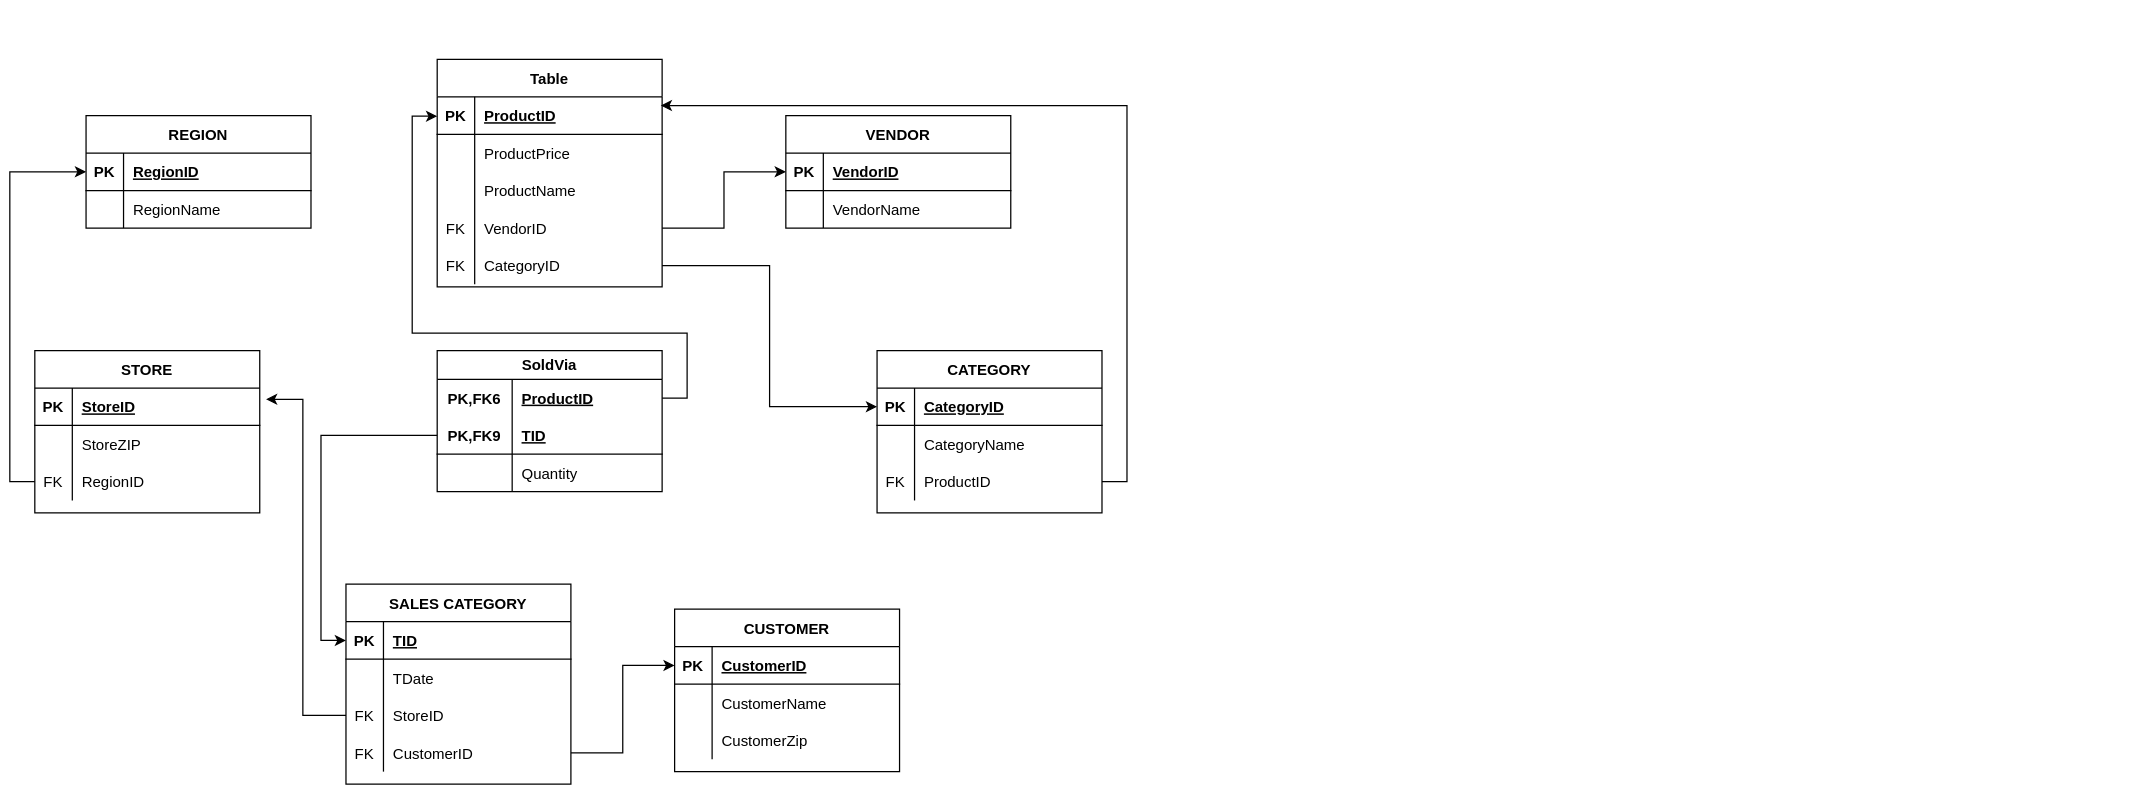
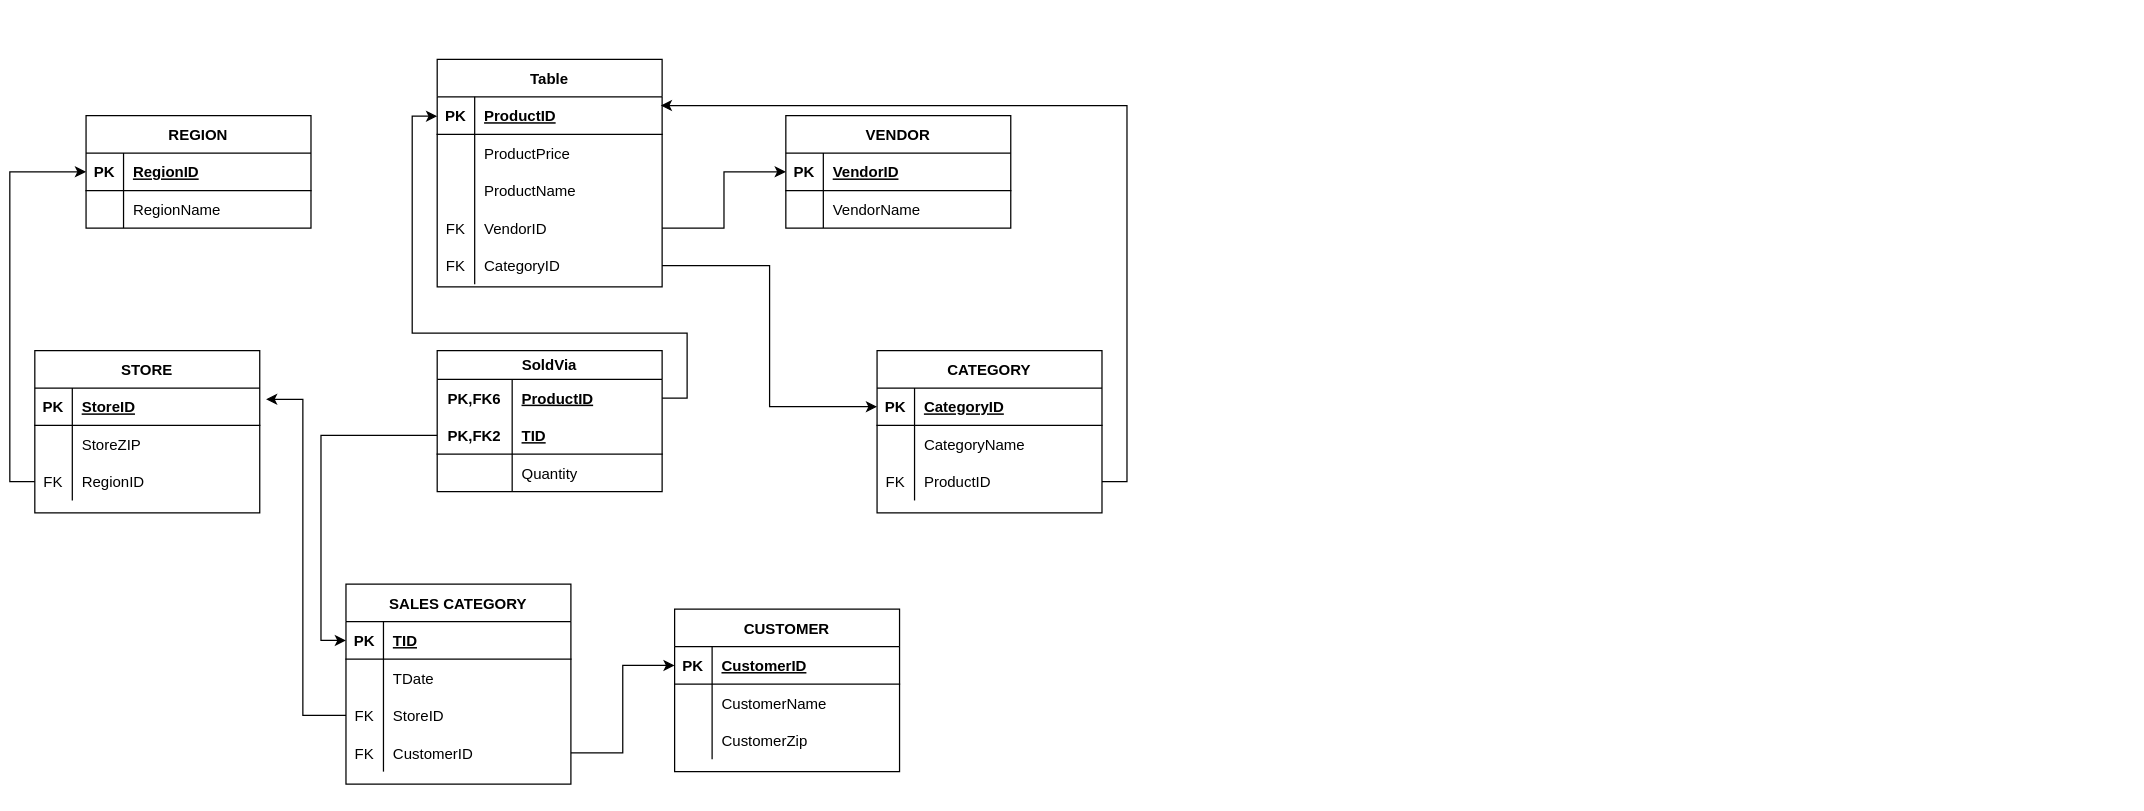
node "PK,FK9": label "PK,FK9" -> "PK,FK2"
